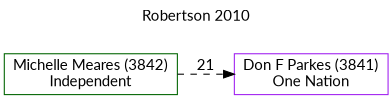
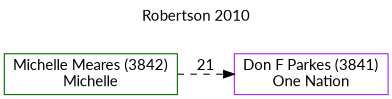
node "Michelle Meares (3842) Independent": label "Michelle Meares (3842) Independent" -> "Michelle Meares (3842) Michelle"
